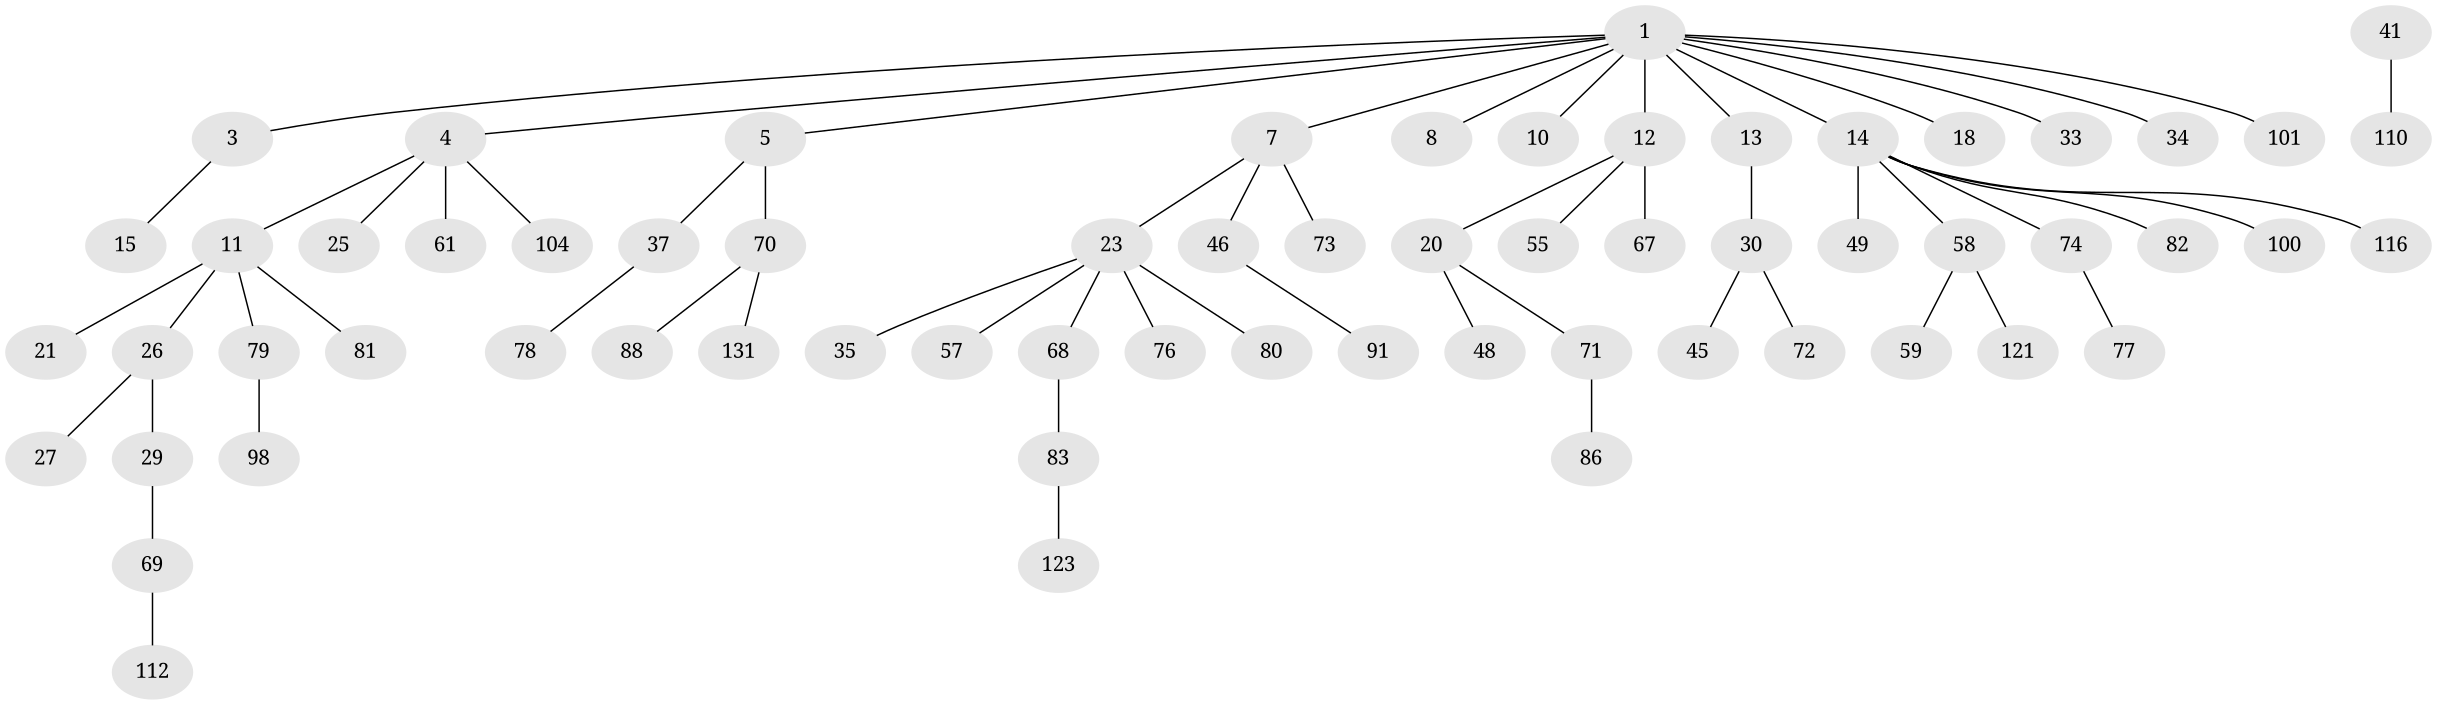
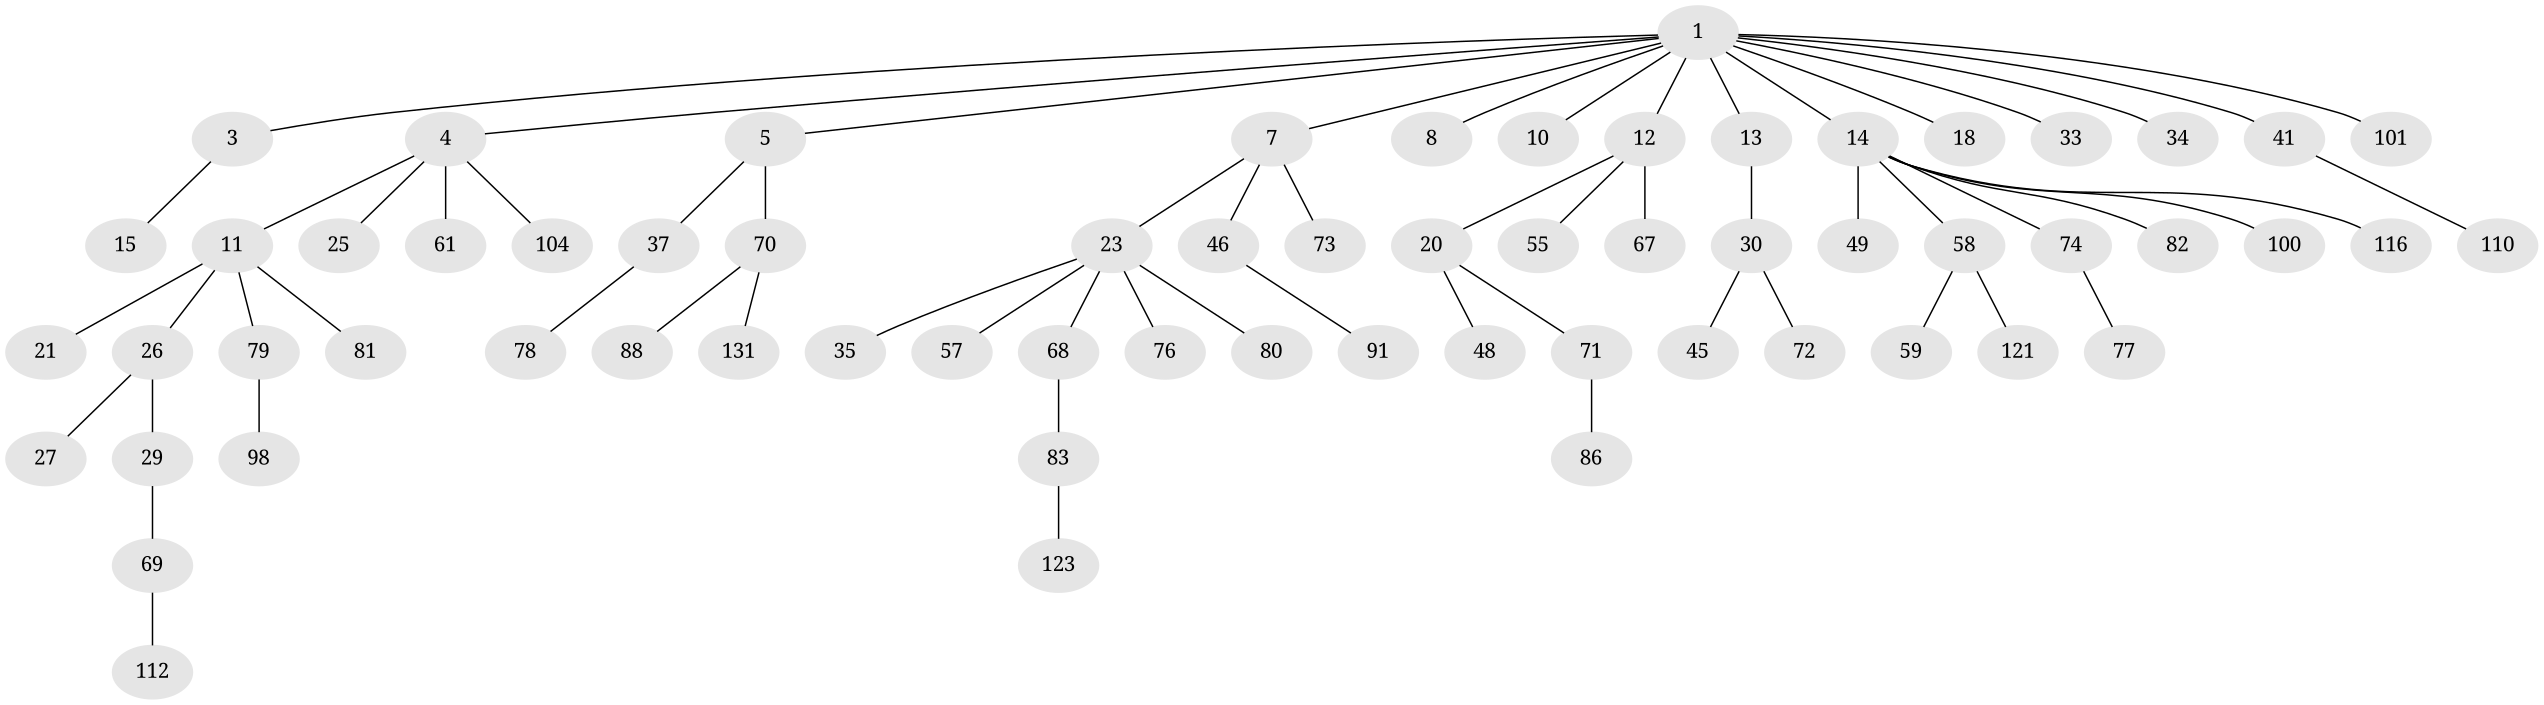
edge "1" -- "41": added
